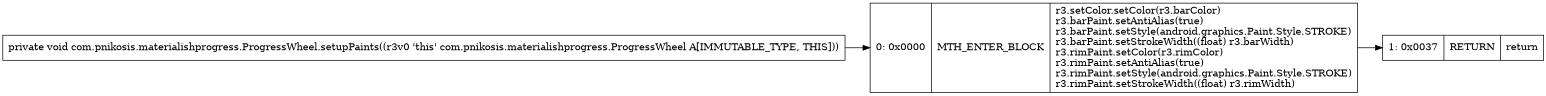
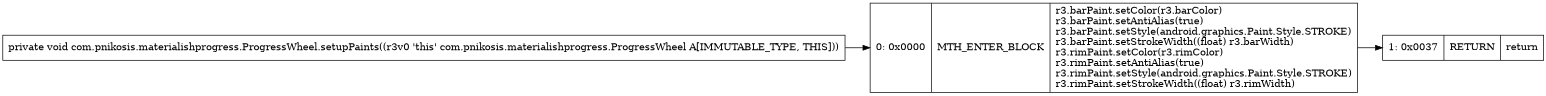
node "0: 0x0000": text "r3.setColor.setColor(r3.barColor)" -> "r3.barPaint.setColor(r3.barColor)"
